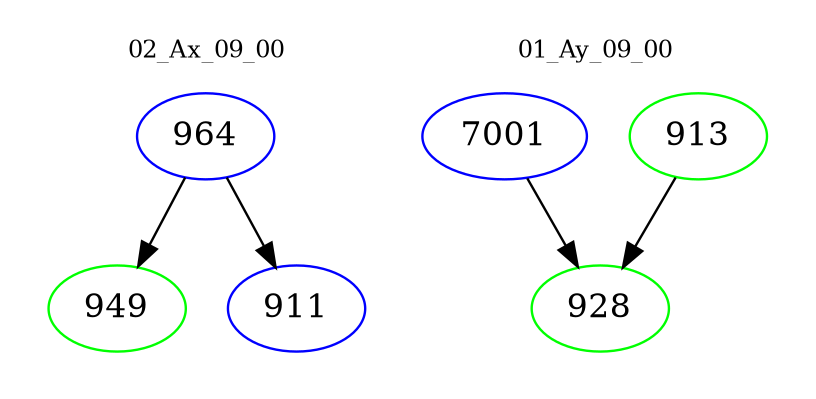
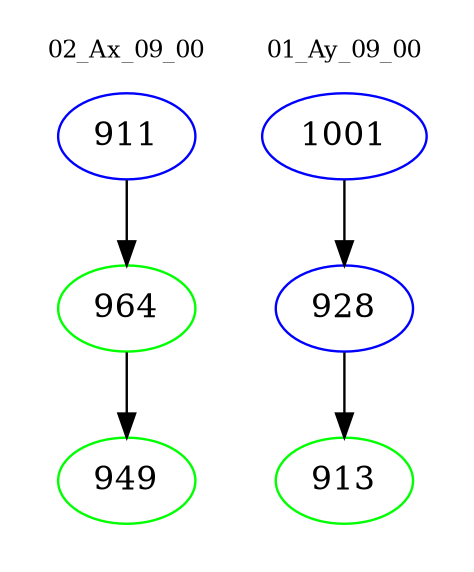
node "964": color blue -> green
node "7001": label "7001" -> "1001"
edge "964" -> "911": reversed
edge "913" -> "928": reversed
node "928": color green -> blue
